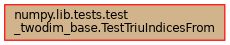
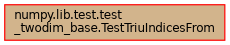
node "numpy.lib.tests.test _twodim_base.TestTriuIndicesFrom": label "numpy.lib.tests.test _twodim_base.TestTriuIndicesFrom" -> "numpy.lib.test.test _twodim_base.TestTriuIndicesFrom"
